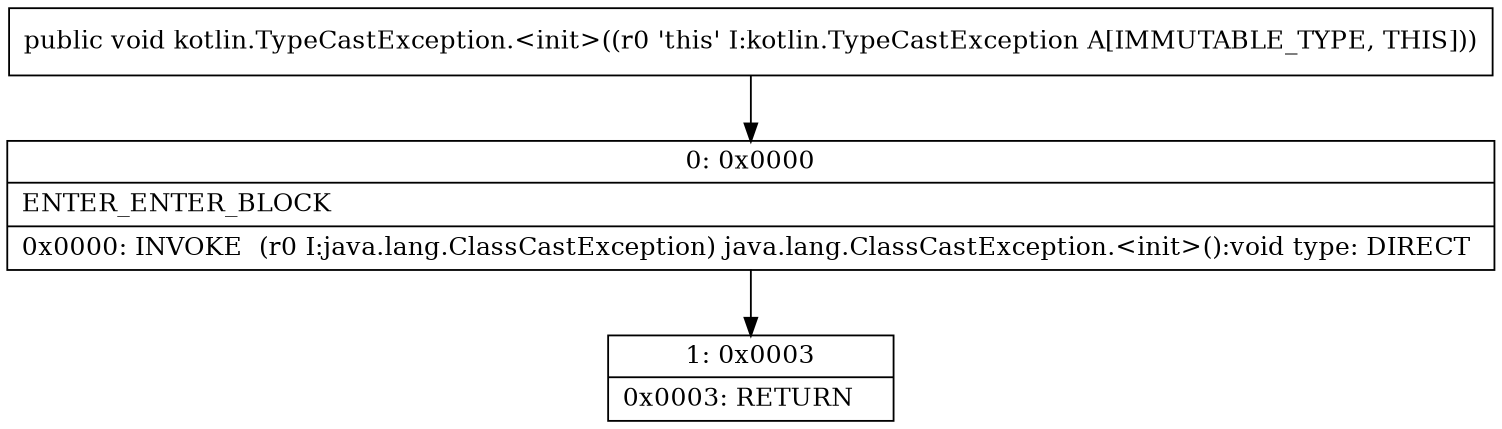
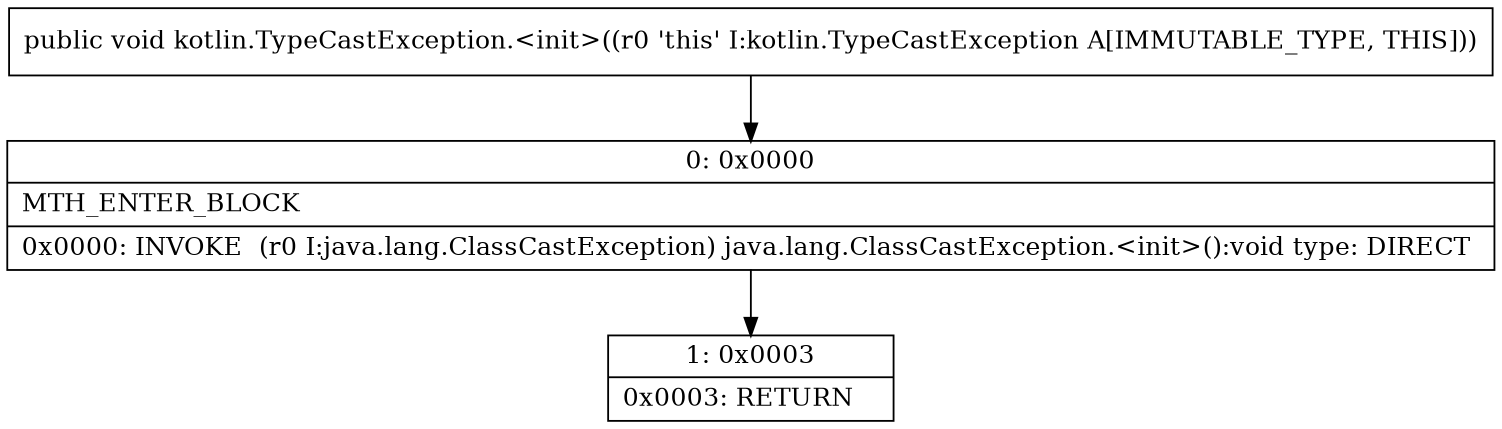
node "0: 0x0000": text "ENTER_ENTER_BLOCK" -> "MTH_ENTER_BLOCK"
